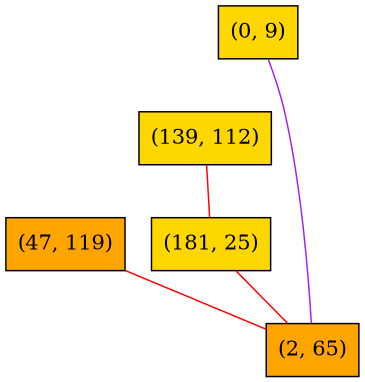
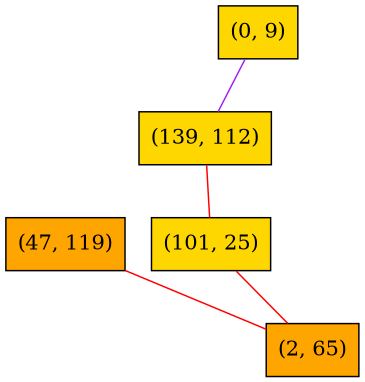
edge "(0, 9)" -- "(2, 65)": now "(0, 9)" -- "(139, 112)"
node "(181, 25)": label "(181, 25)" -> "(101, 25)"
